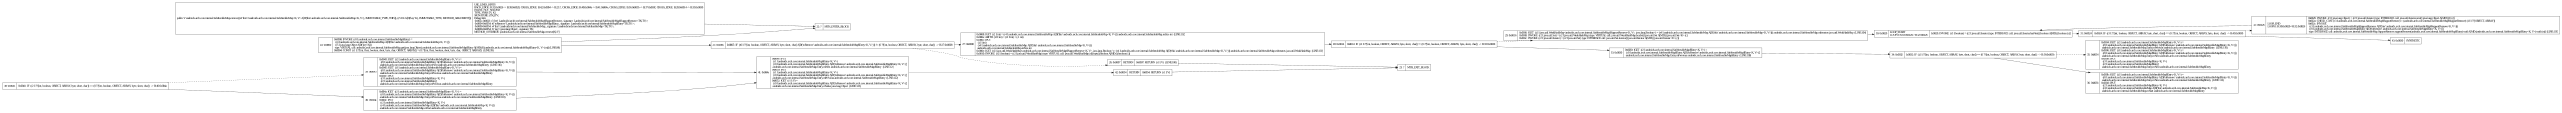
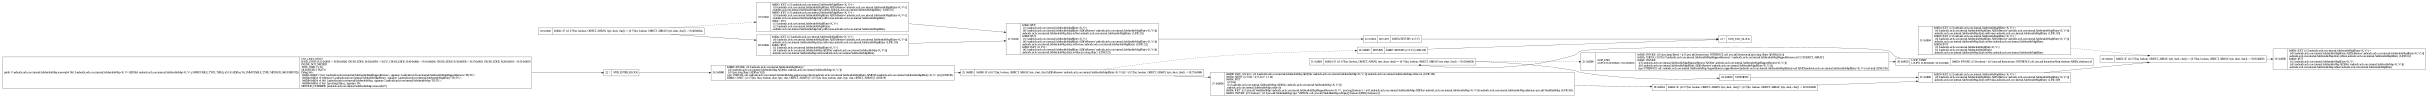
node "29: 0x0016": removed
edge "24: 0x0000" -> "22: ?": reversed
edge "34: 0x0032" -> "35: 0x0034": reversed
edge "43: 0x0030" -> "33: 0x0030": added
